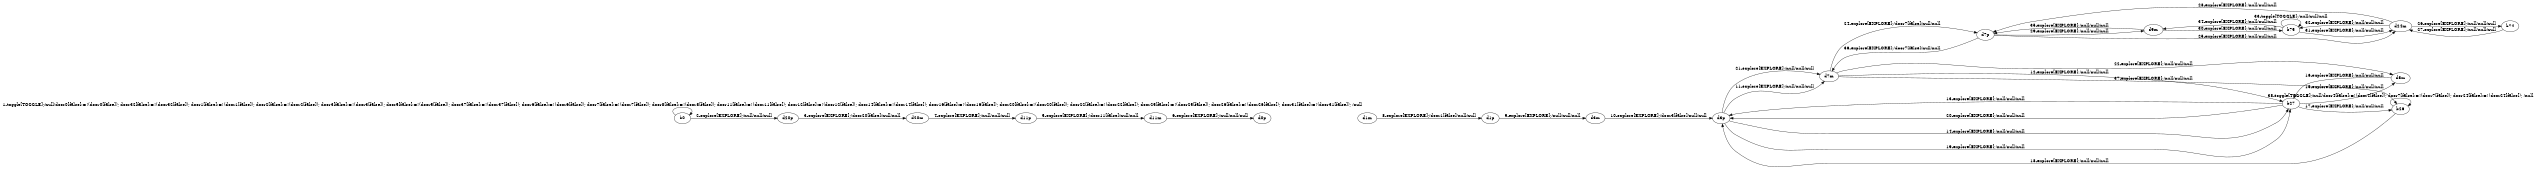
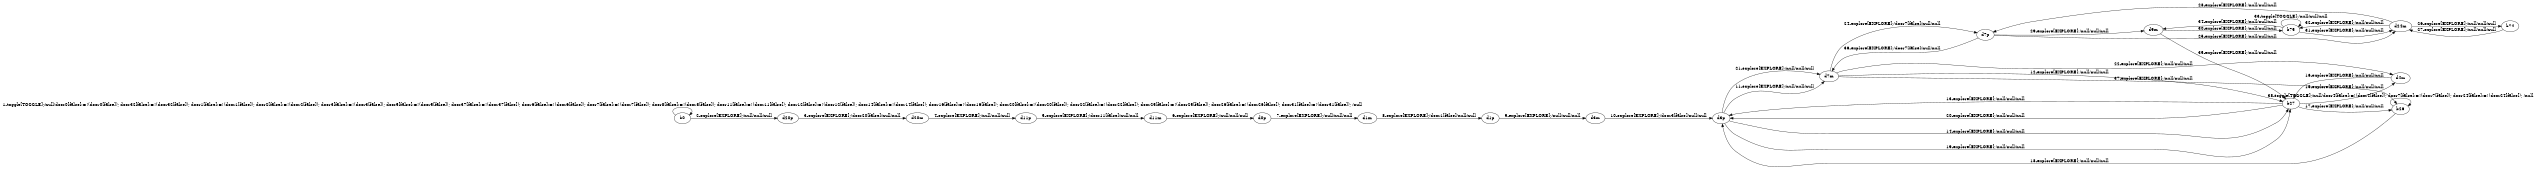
edge "d9m" -> "d7p": now "d9m" -> "b27"
node "d5m": label "d5m" -> "d4m"
edge "d0p" -> "d1m": added, label "7-explore[EXPLORE];/null/null/null"
